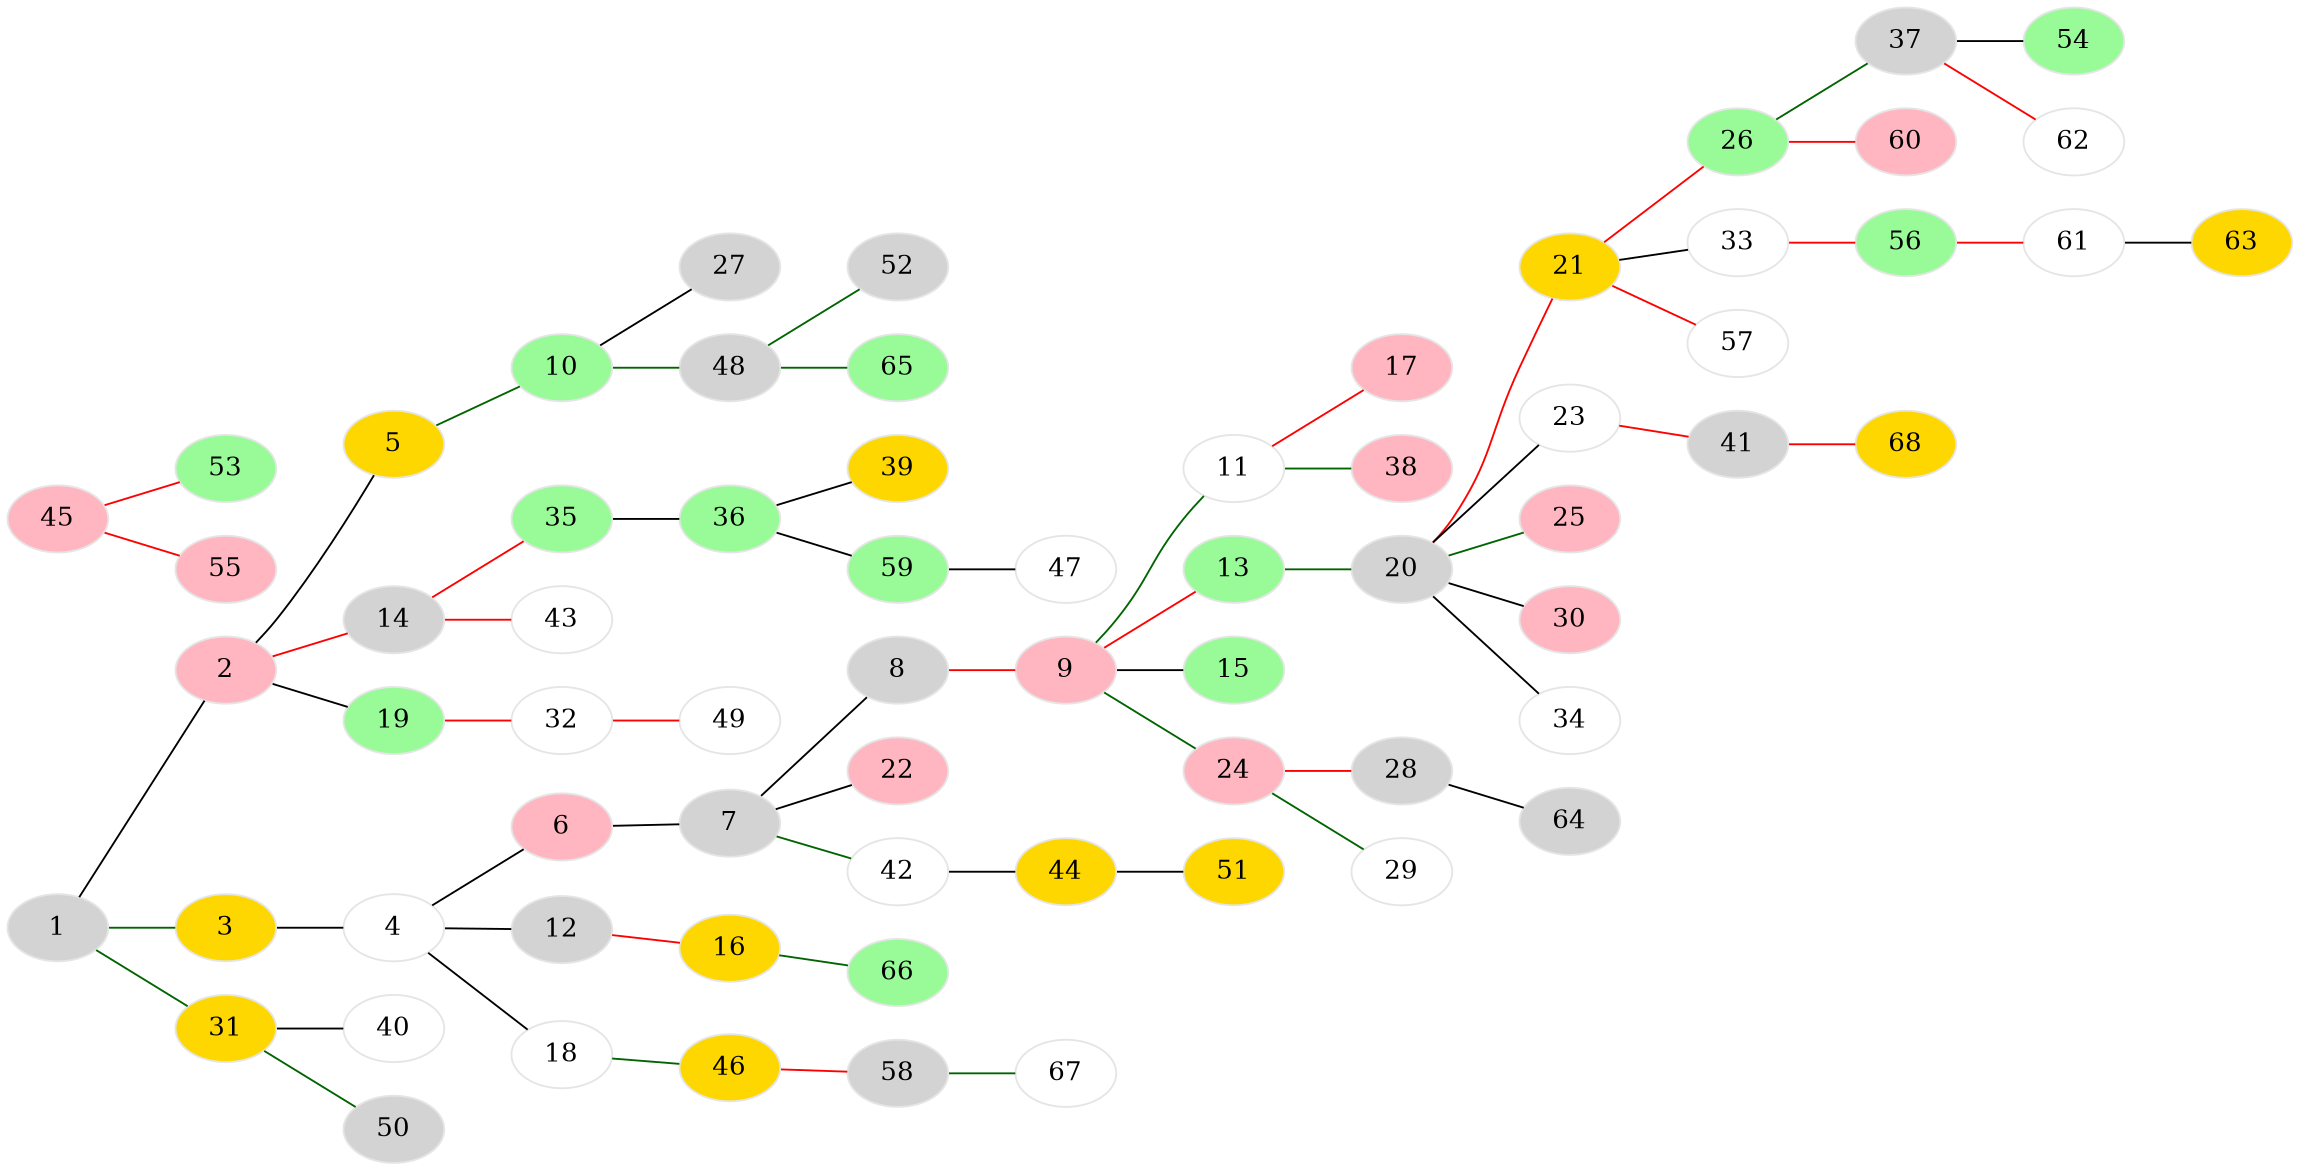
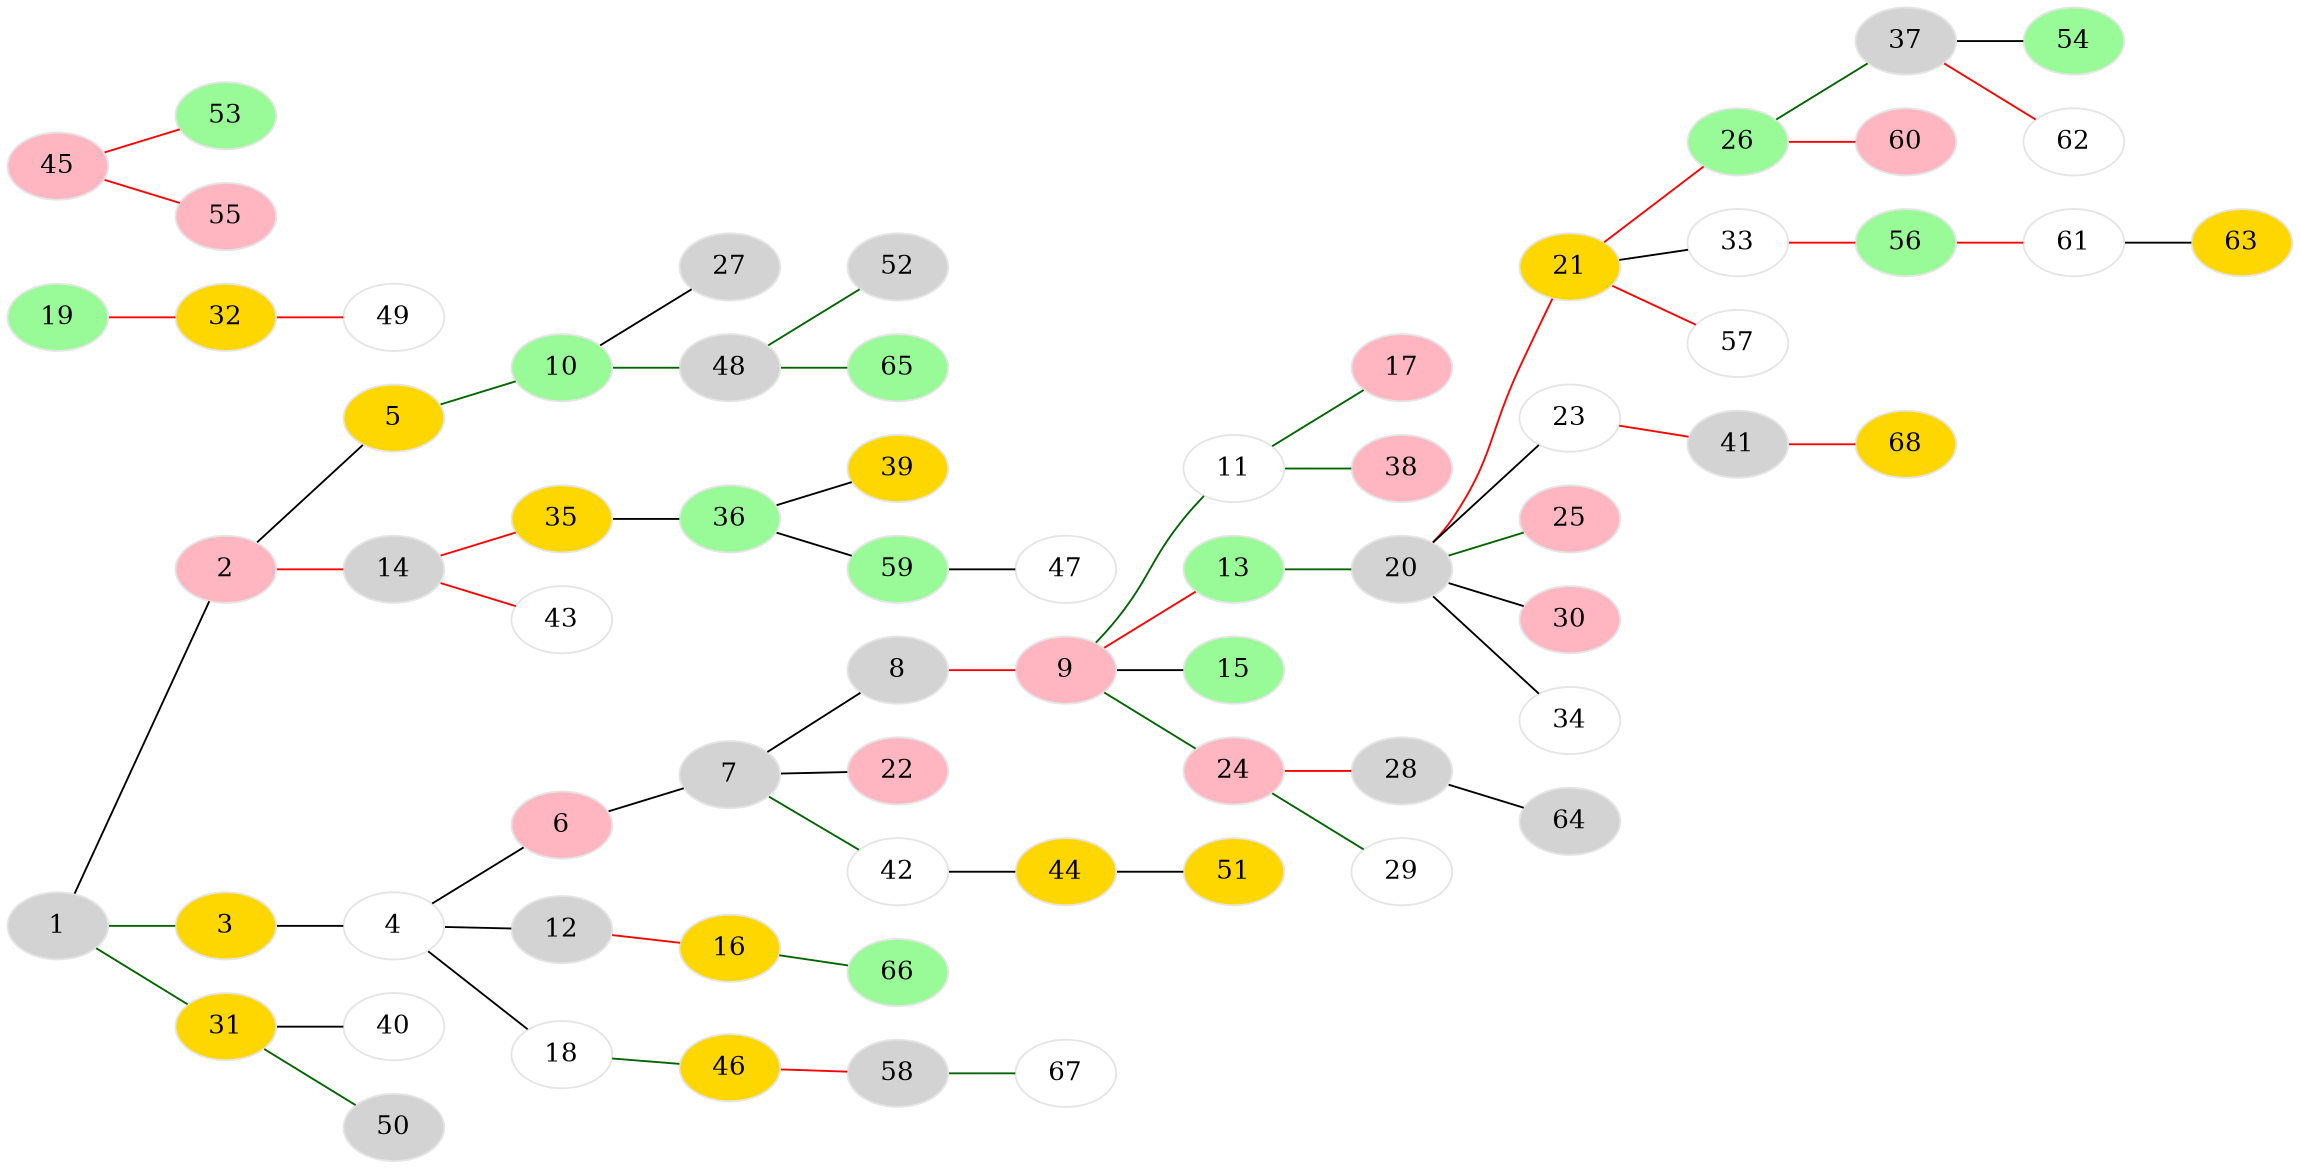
edge "17" -- "11": color red -> darkgreen
node "35": fillcolor palegreen -> gold
edge "2" -- "19": removed
node "32": fillcolor white -> gold
